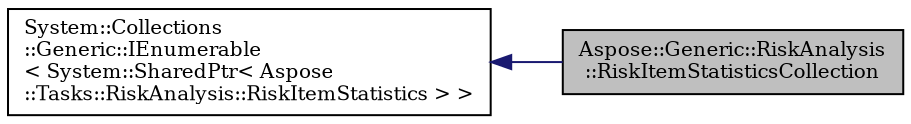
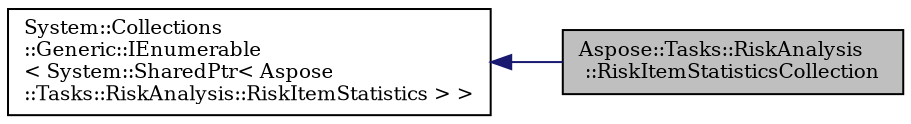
node "Aspose::Generic::RiskAnalysis ::RiskItemStatisticsCollection": label "Aspose::Generic::RiskAnalysis ::RiskItemStatisticsCollection" -> "Aspose::Tasks::RiskAnalysis ::RiskItemStatisticsCollection"
